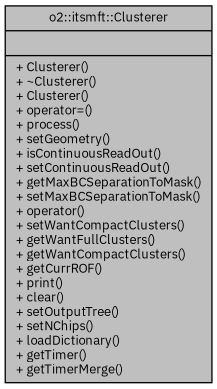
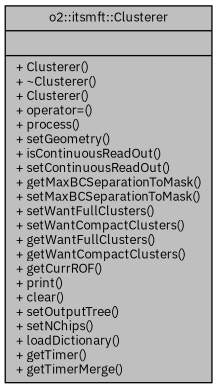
node "o2::itsmft::Clusterer": text "+ operator()" -> "+ setWantFullClusters()"
